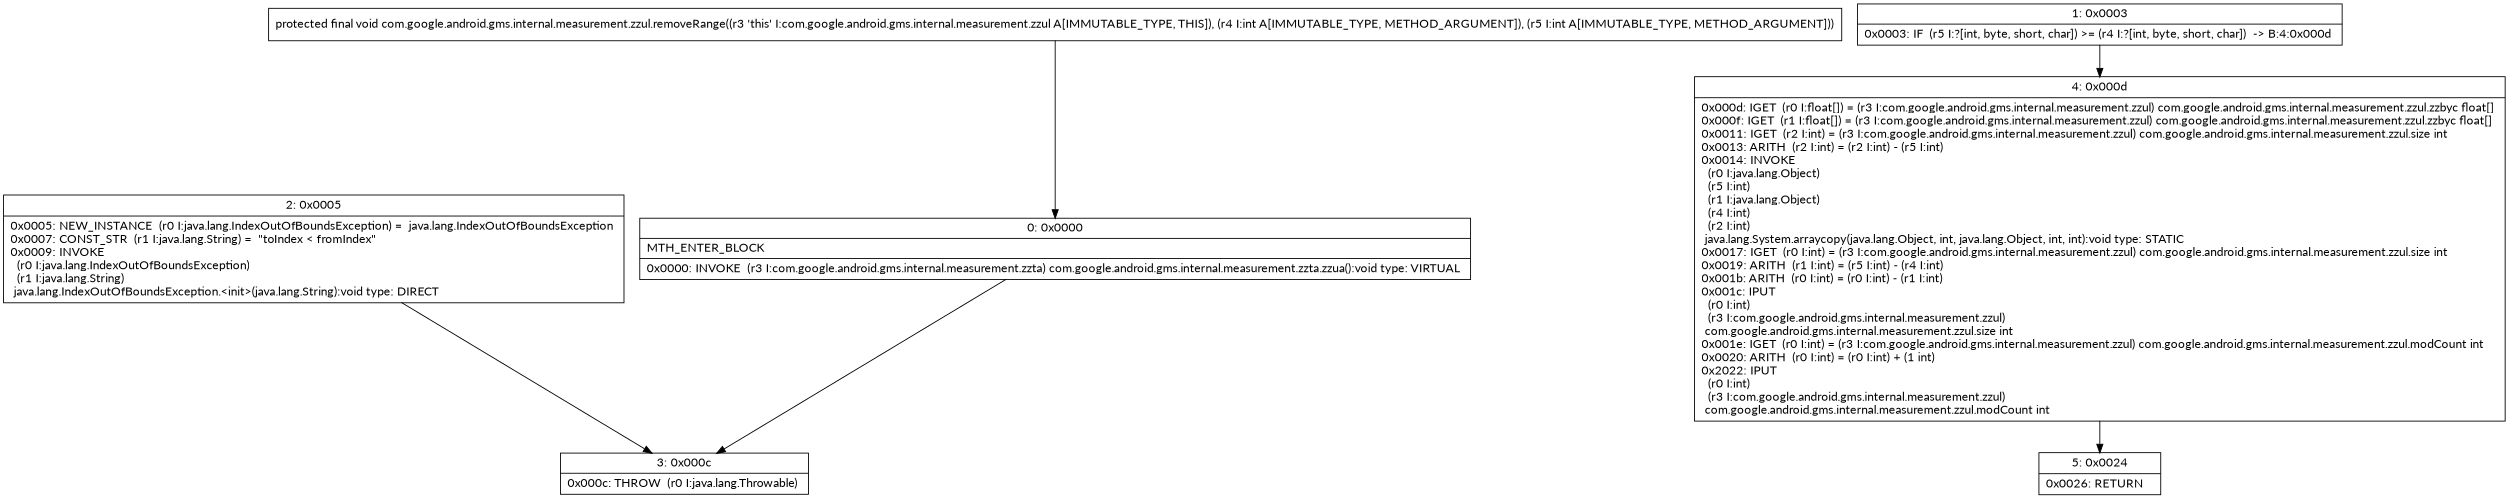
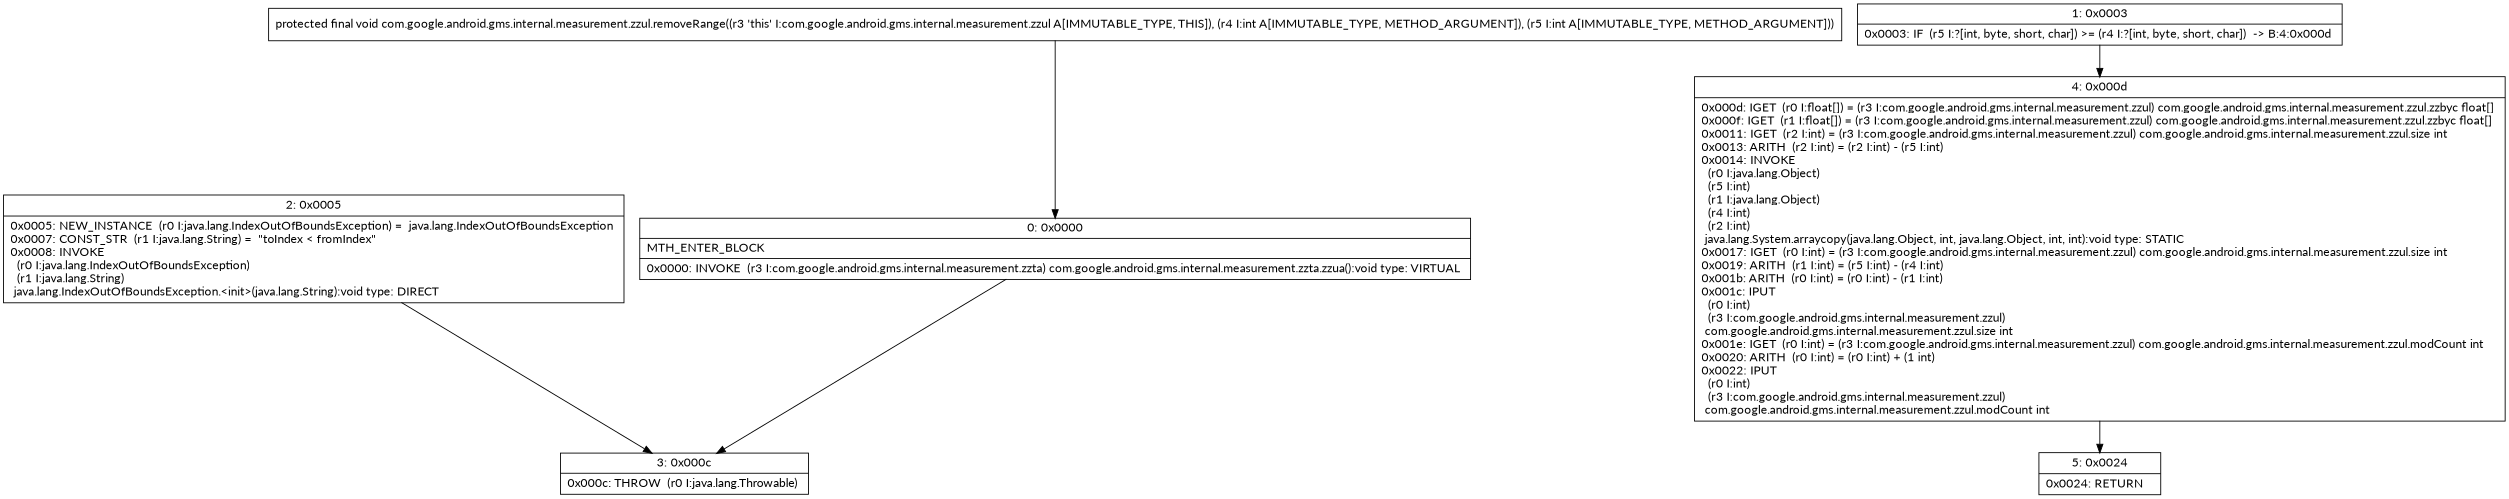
node "2: 0x0005": text "0x0009: INVOKE" -> "0x0008: INVOKE"
node "4: 0x000d": text "0x2022: IPUT" -> "0x0022: IPUT"
node "5: 0x0024": text "0x0026: RETURN" -> "0x0024: RETURN"
